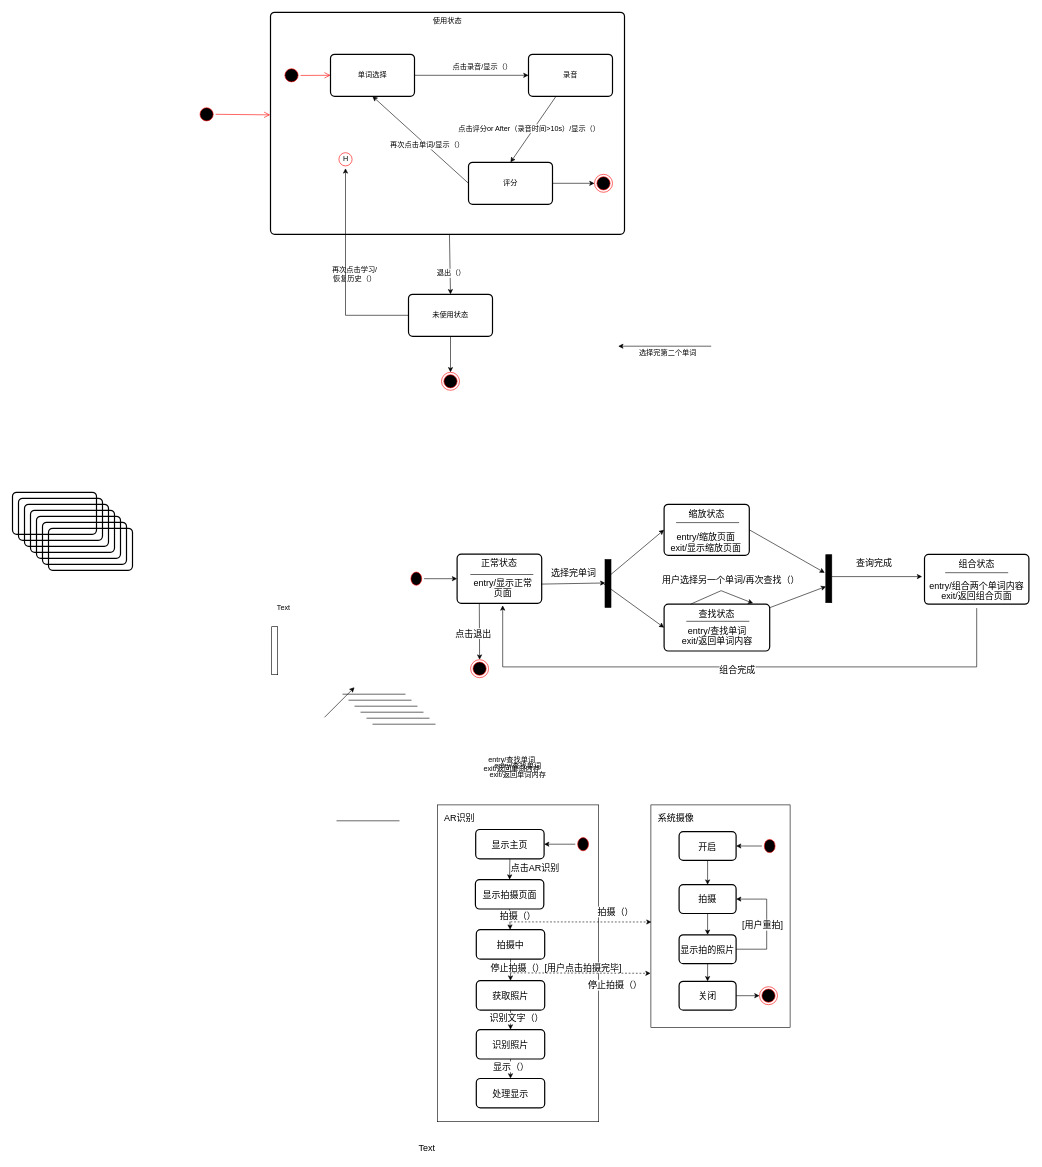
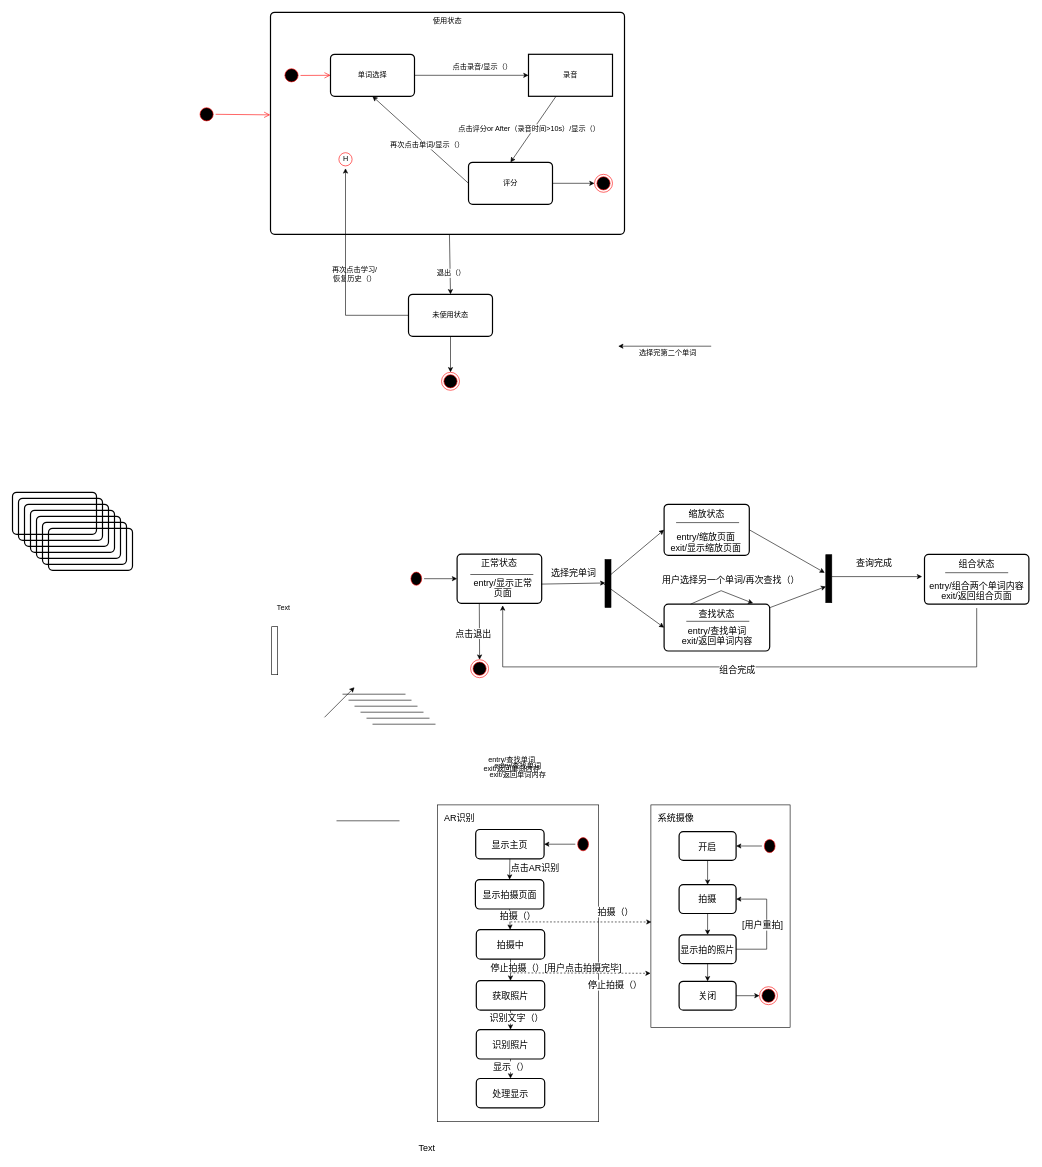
node "录音": shape rounded rectangle -> rectangle
